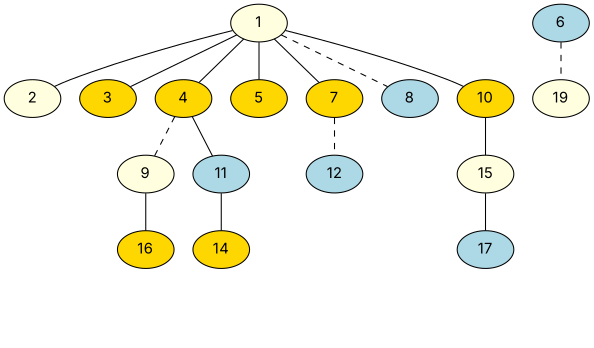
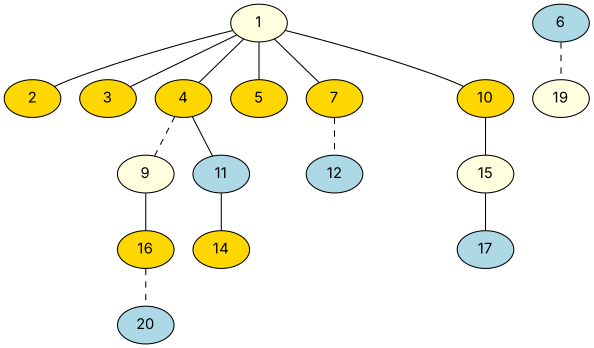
node "2": fillcolor lightyellow -> gold
node "8": removed
node "20": added
